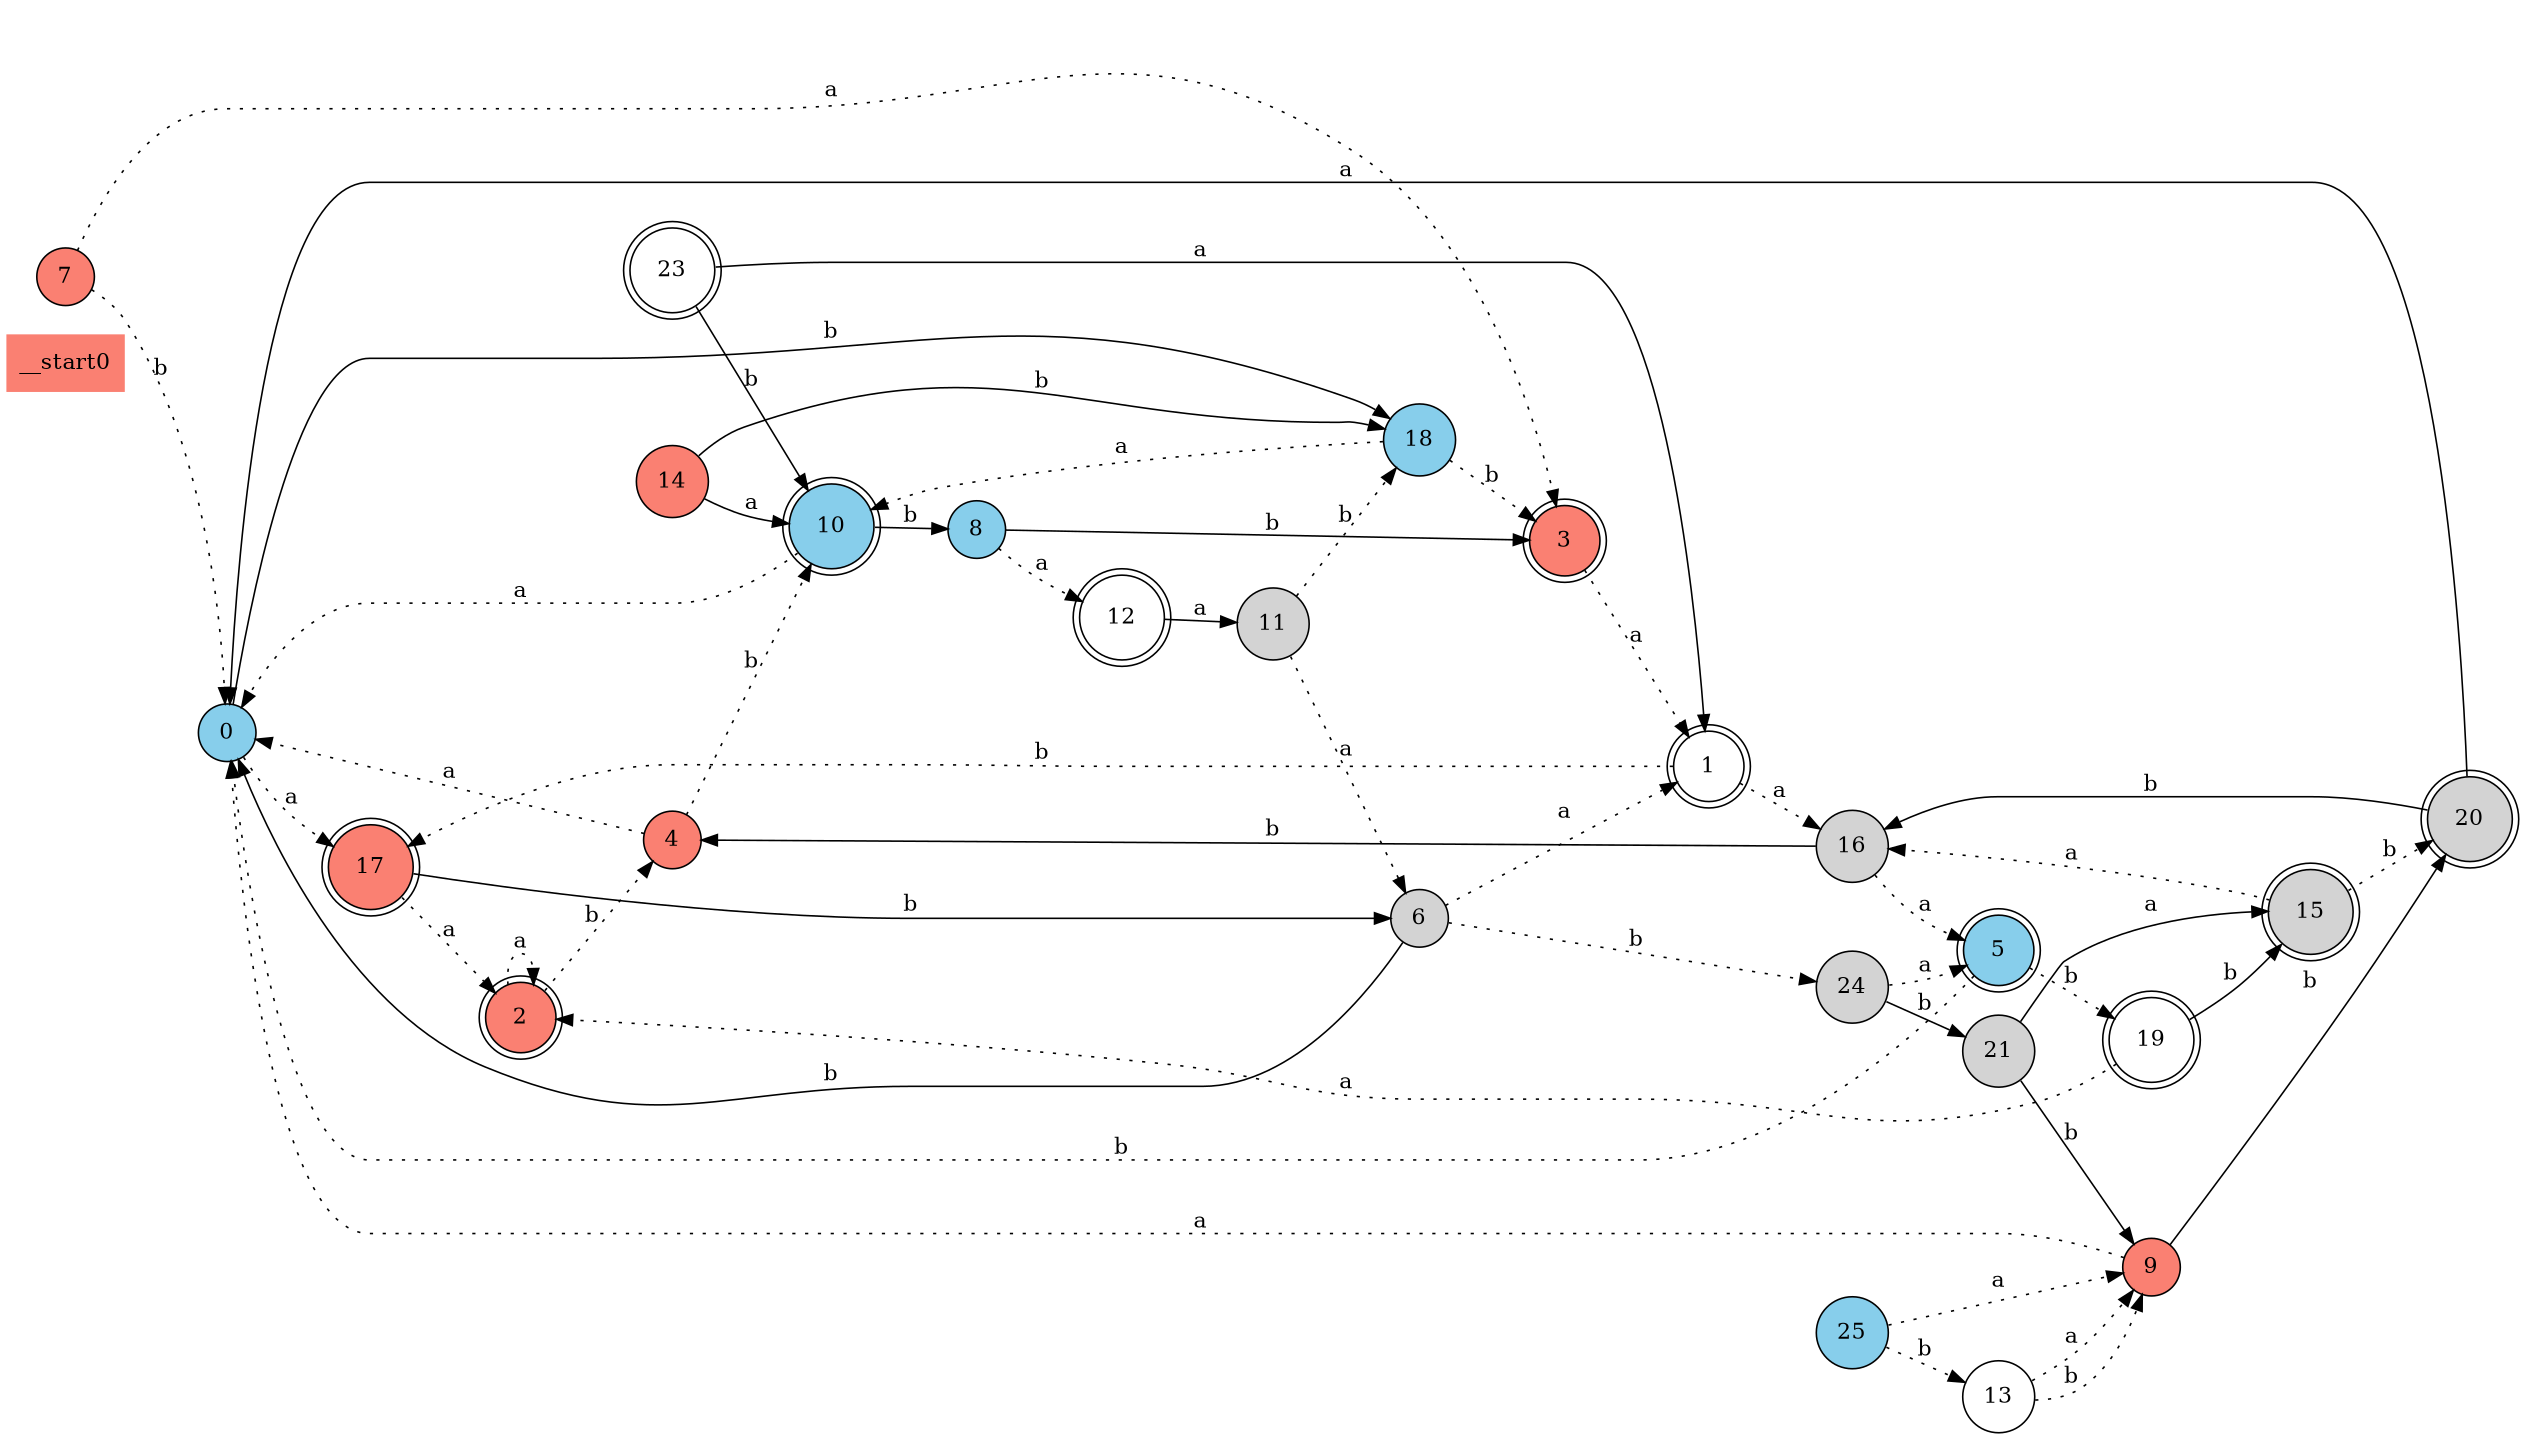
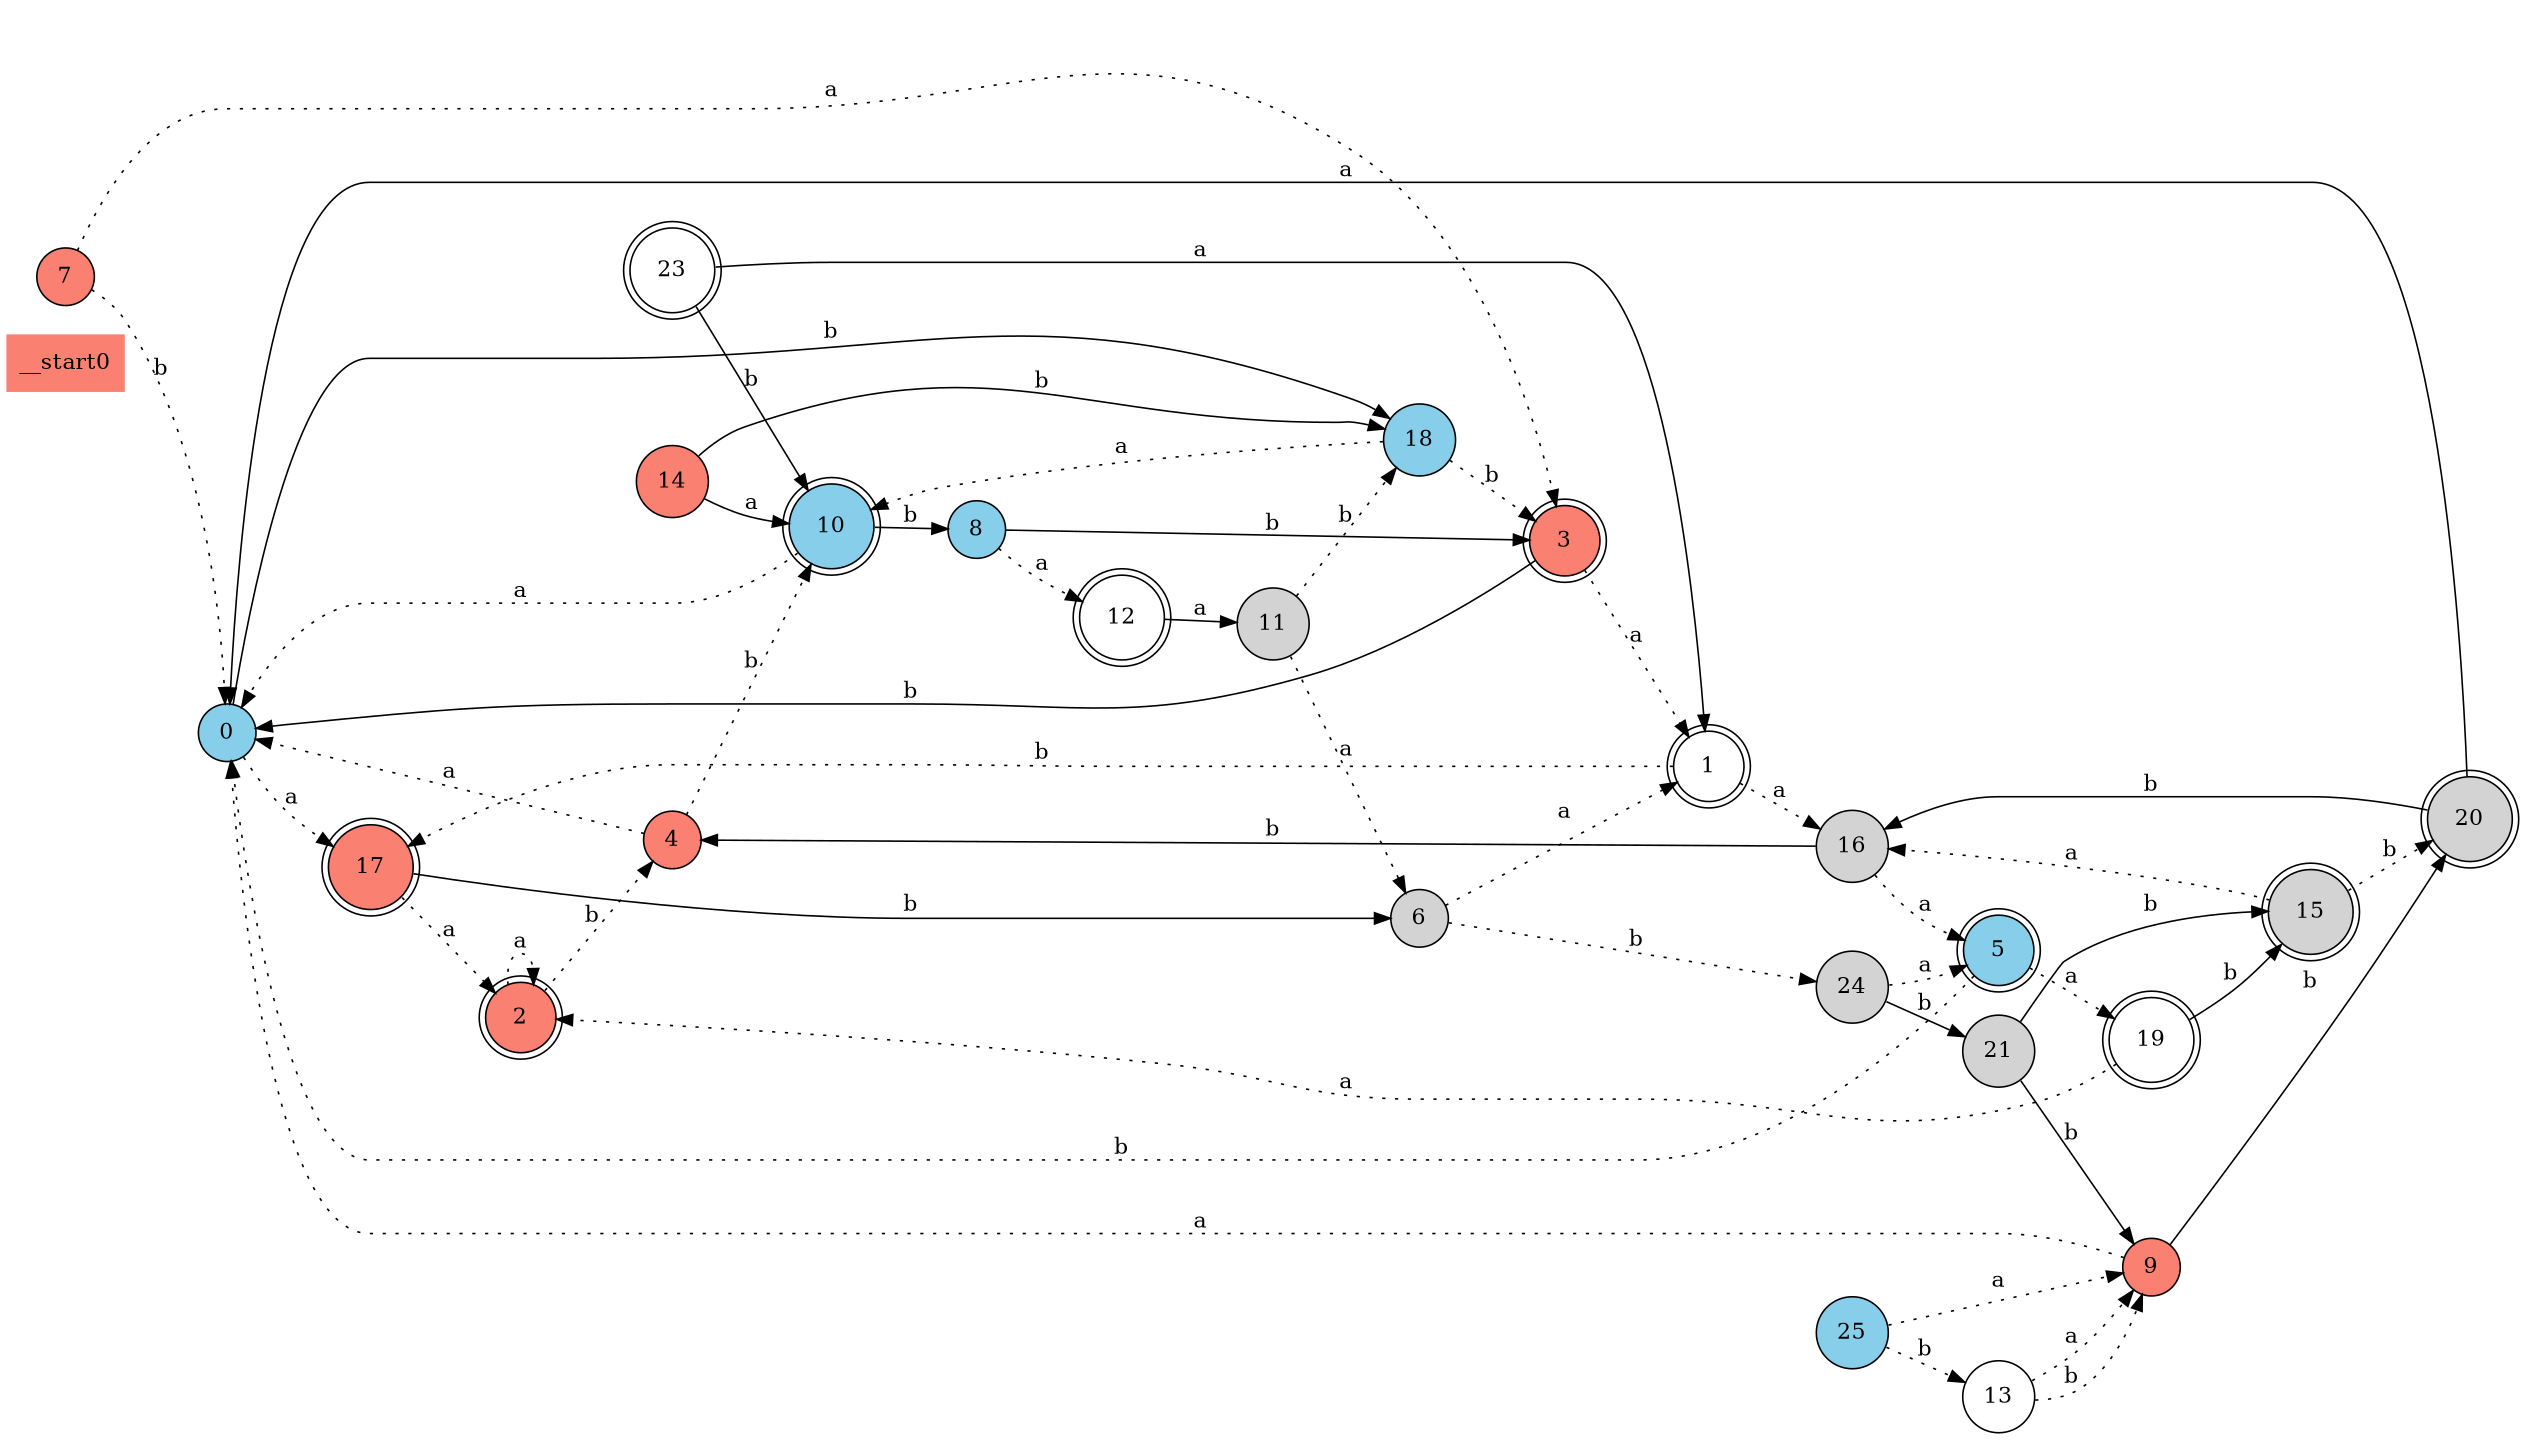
edge "21" -> "15": label "a" -> "b"
edge "5" -> "19": label "b" -> "a"
edge "6" -> "0": now "3" -> "0"
